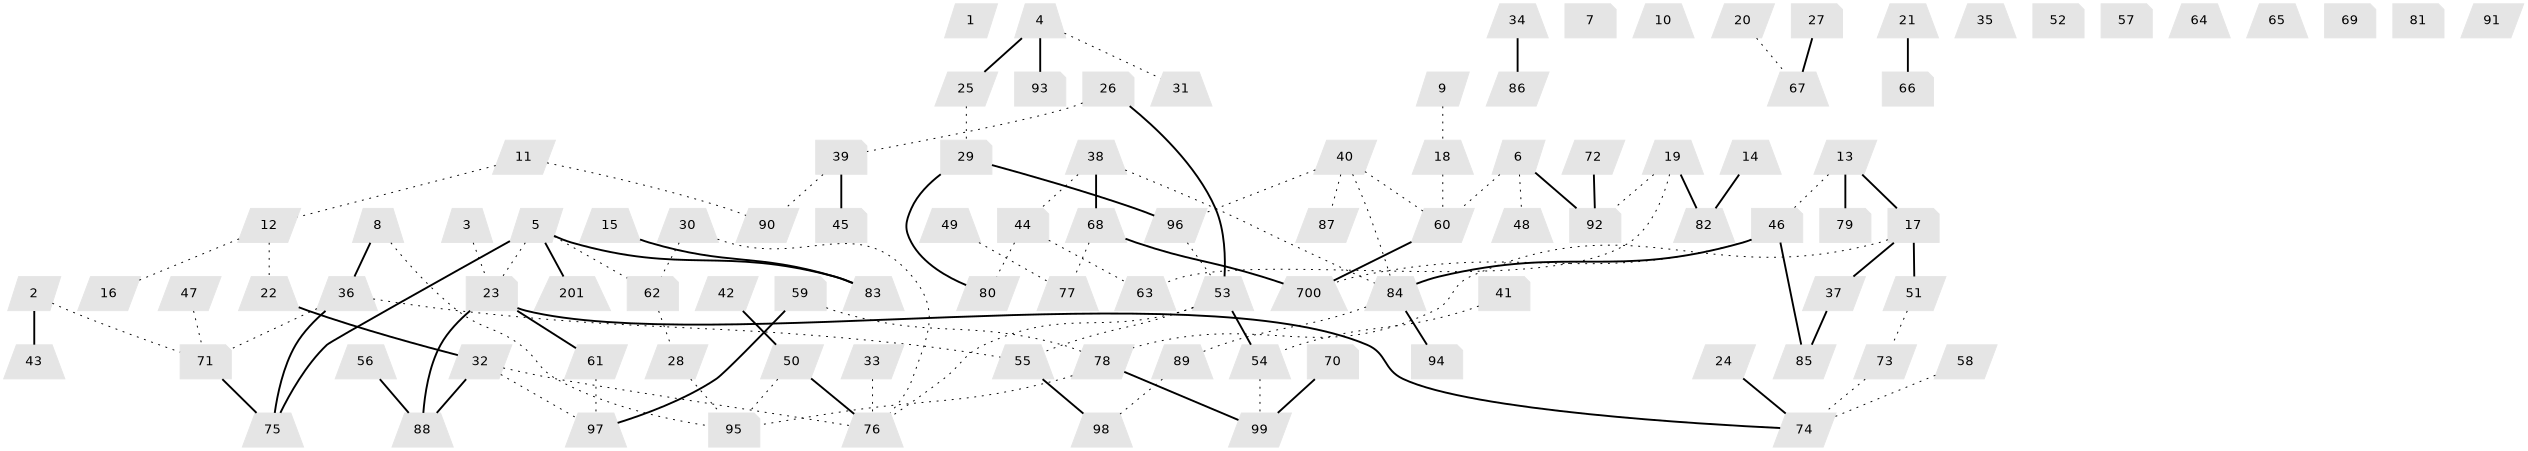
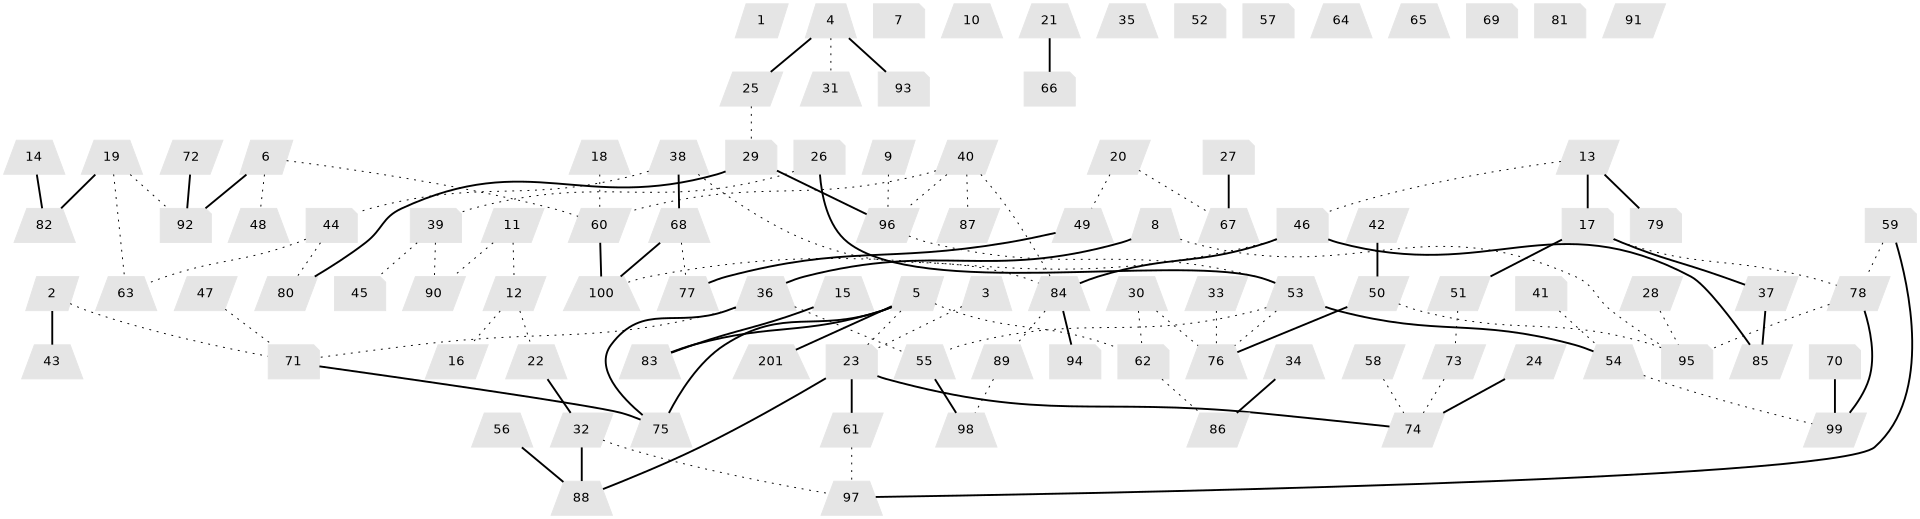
edge "9" -- "18": now "9" -- "96"
edge "39" -- "45": style bold -> dotted
edge "20" -- "49": added
edge "49" -- "77": style dotted -> bold
node "700": label "700" -> "100"
edge "62" -- "28": now "62" -- "86"
edge "32" -- "76": removed
